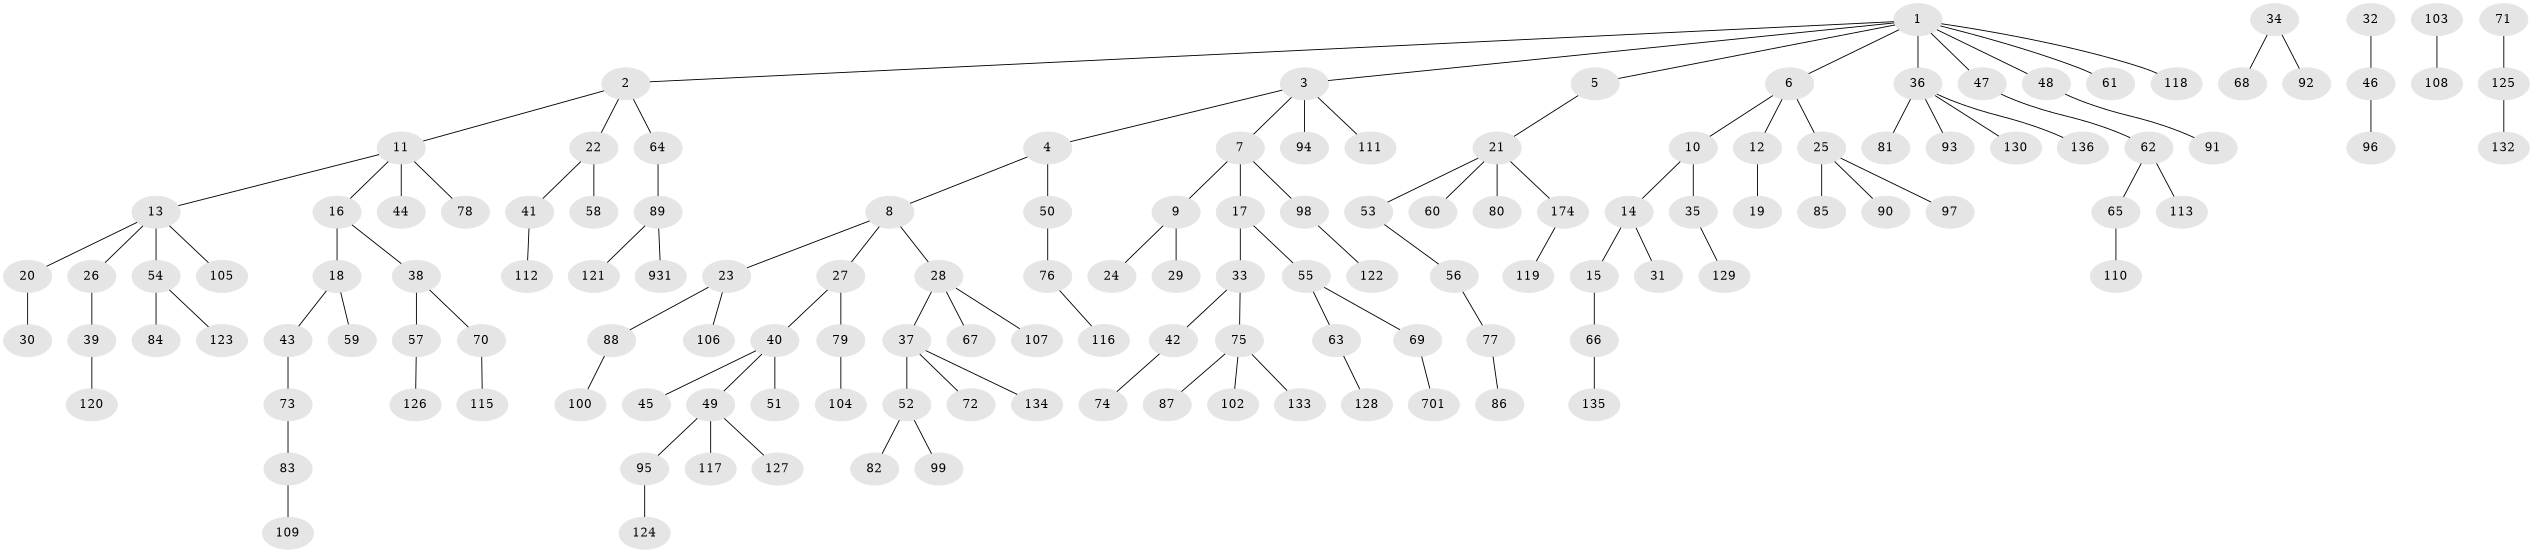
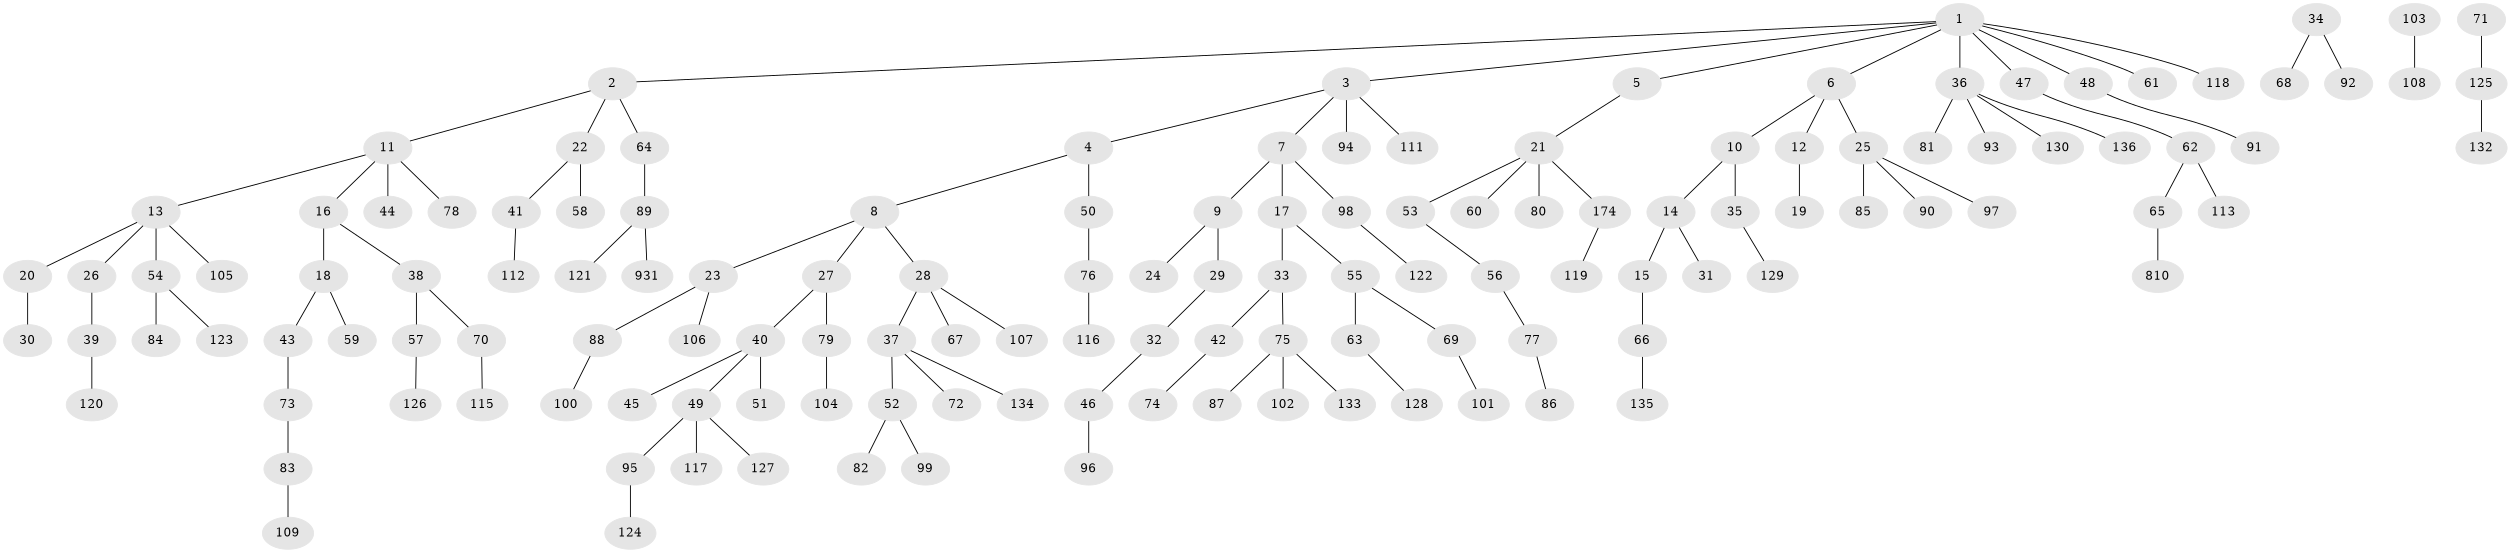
node "110": label "110" -> "810"
edge "29" -- "32": added
node "701": label "701" -> "101"
